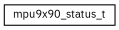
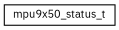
node "mpu9x90_status_t": label "mpu9x90_status_t" -> "mpu9x50_status_t"
